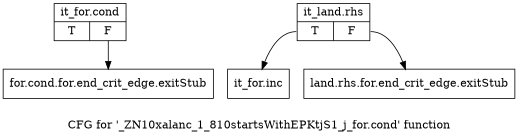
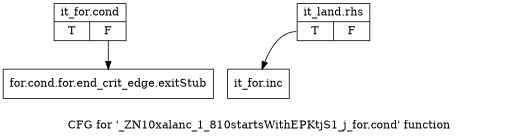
node "land.rhs.for.end_crit_edge.exitStub": removed
